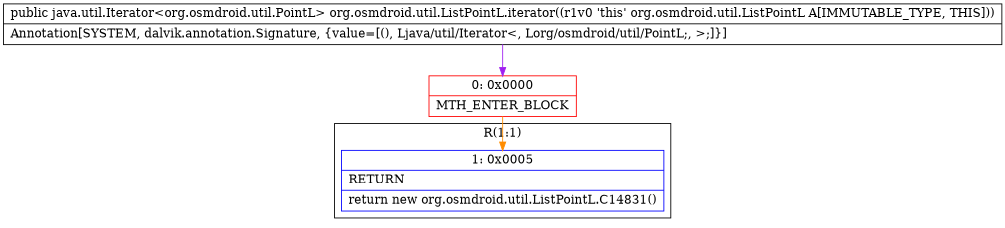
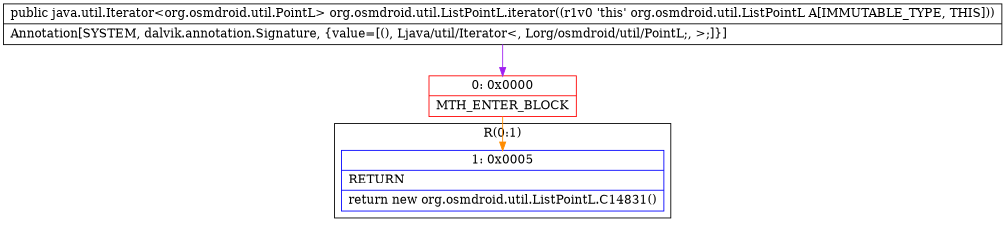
cluster "R(1:1)": label "R(1:1)" -> "R(0:1)"
